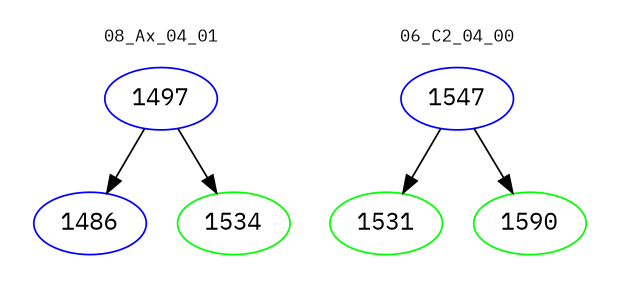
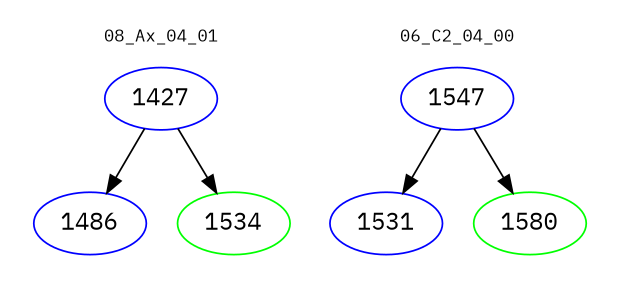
node "1497": label "1497" -> "1427"
node "1531": color green -> blue
node "1590": label "1590" -> "1580"
